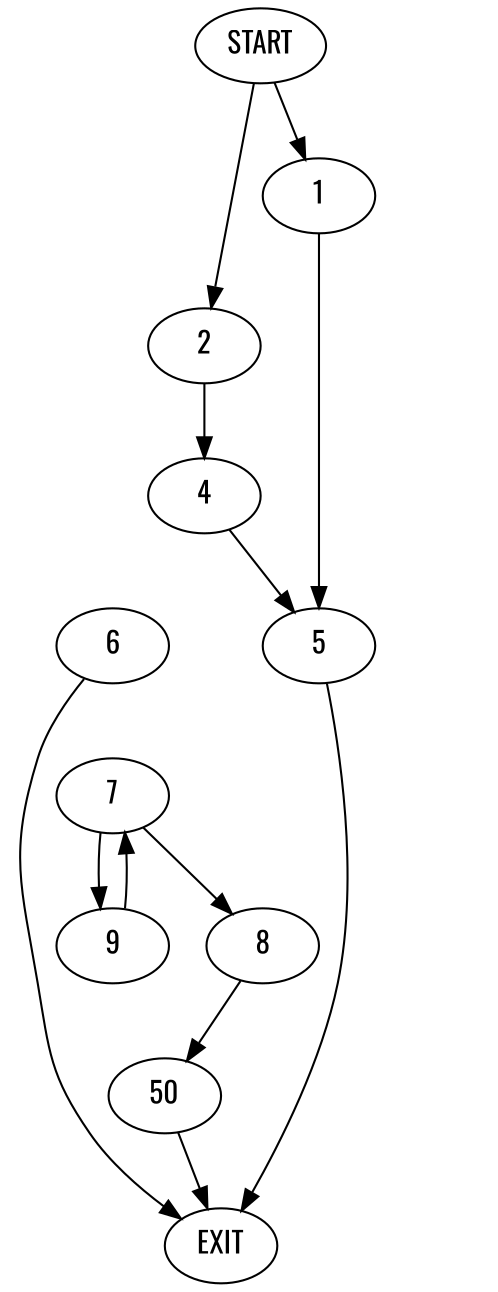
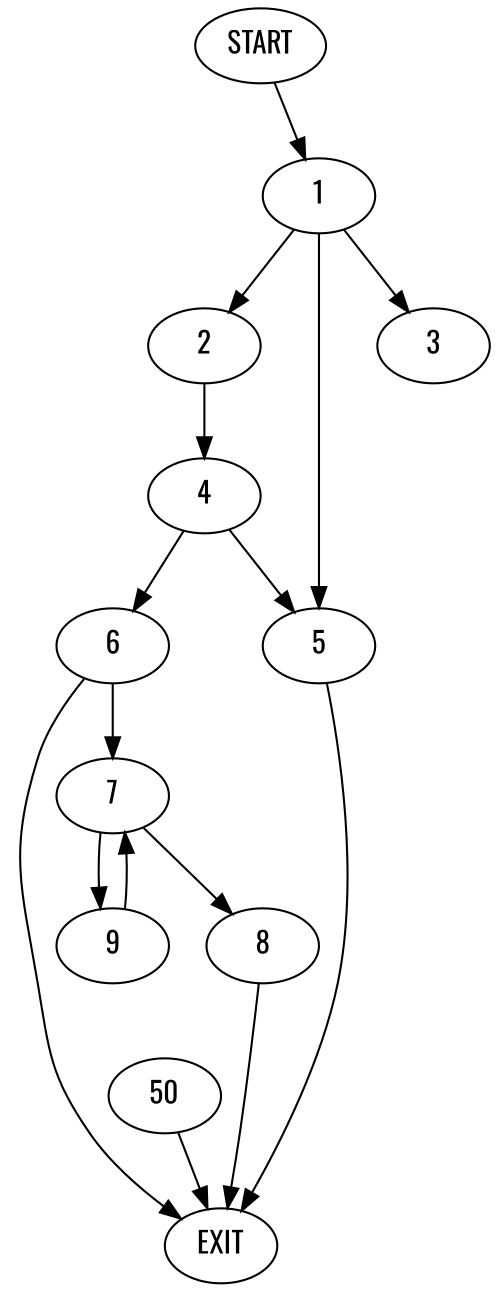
edge "START" -> "2": now "1" -> "2"
node "3": added
edge "4" -> "6": added
edge "6" -> "7": added
edge "8" -> "50": now "8" -> "EXIT"
